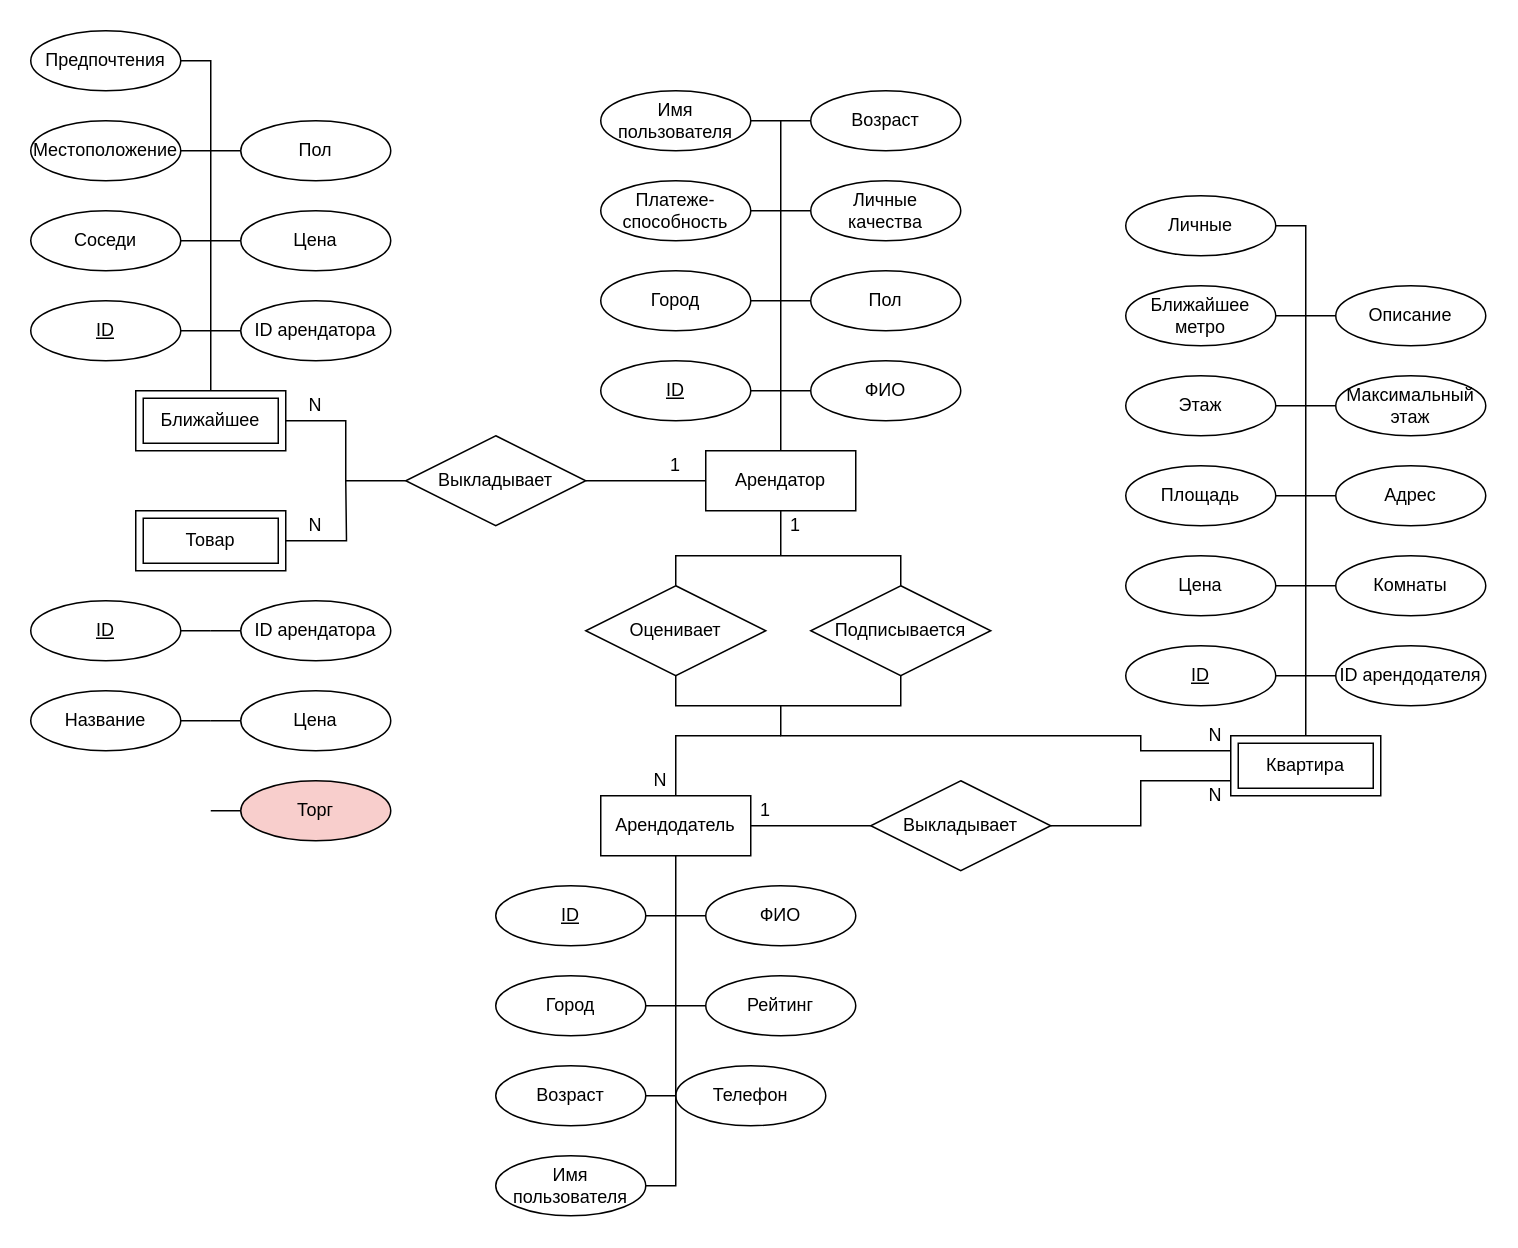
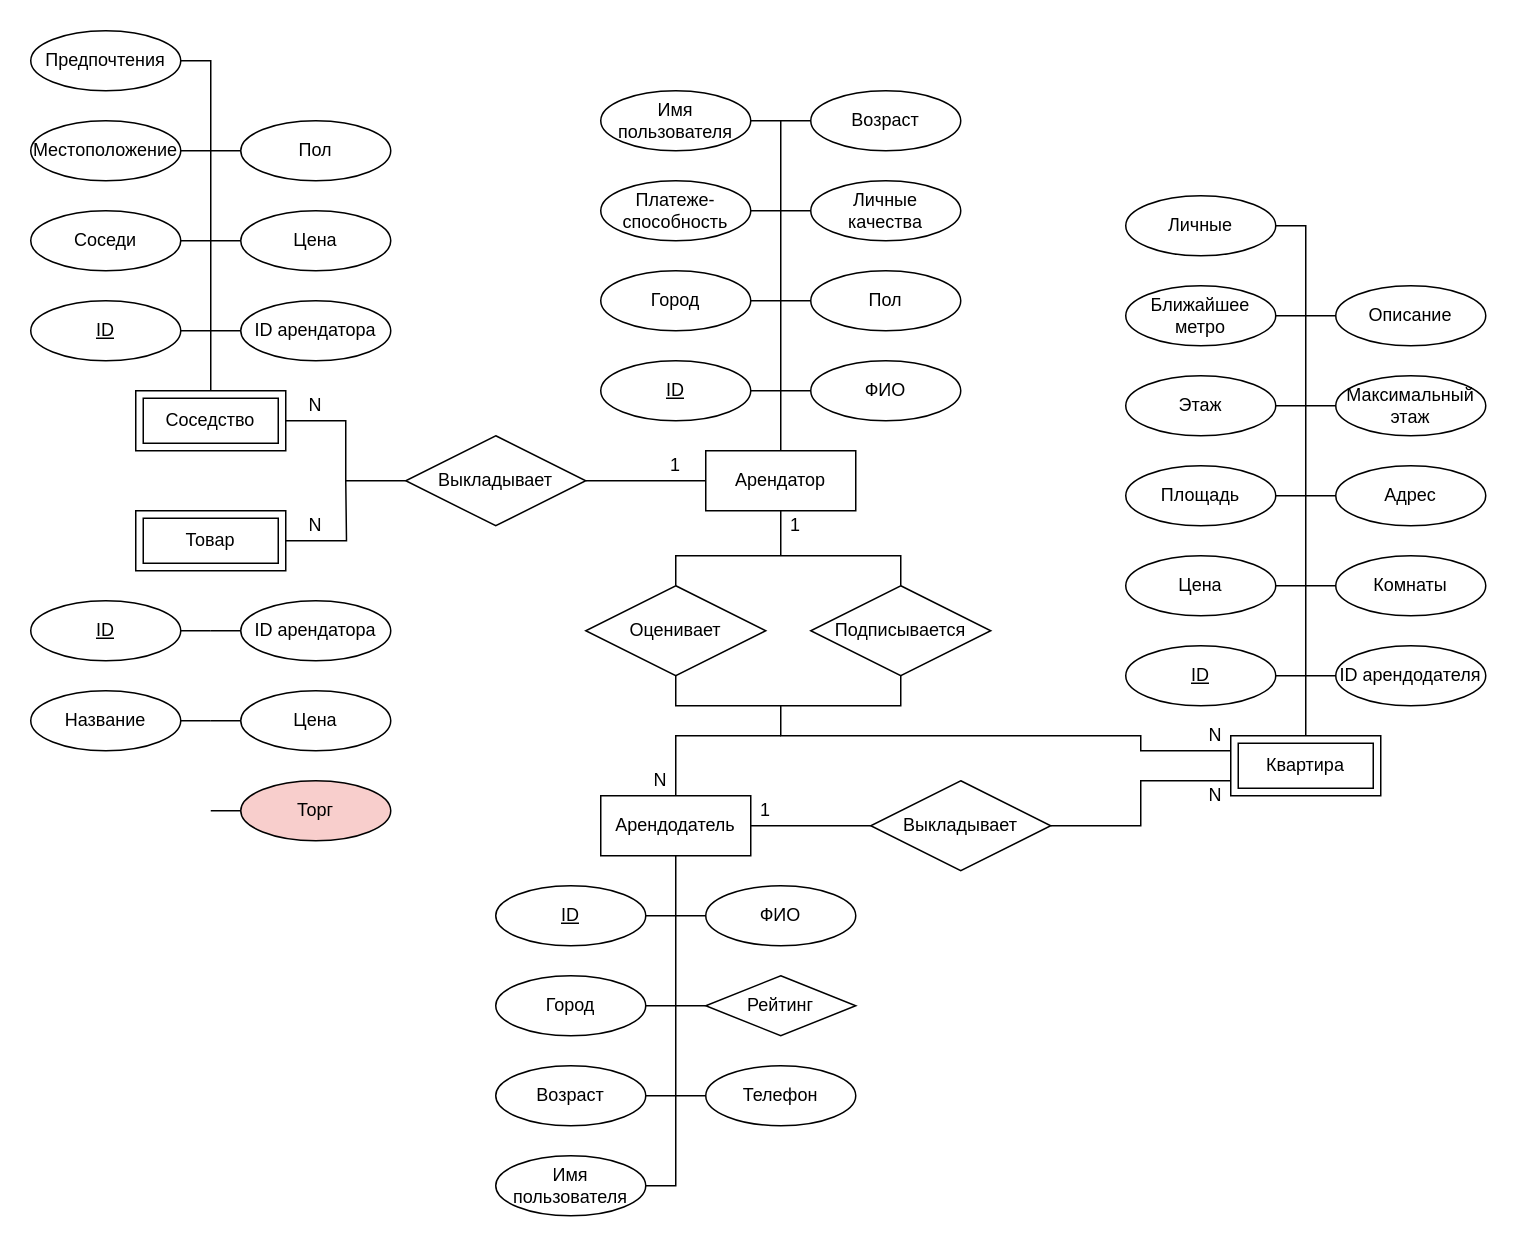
node "Ближайшее": label "Ближайшее" -> "Соседство"
node "Рейтинг": shape ellipse -> diamond
node "Телефон": moved (751, 1096) -> (781, 1096)
